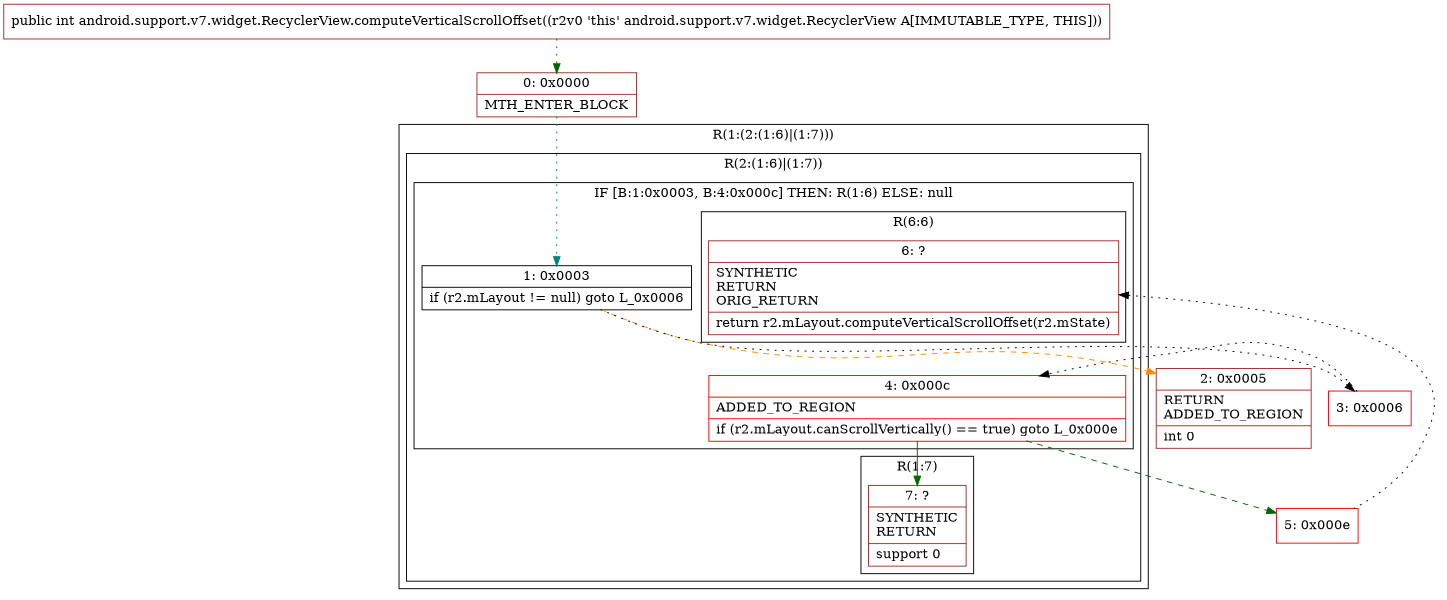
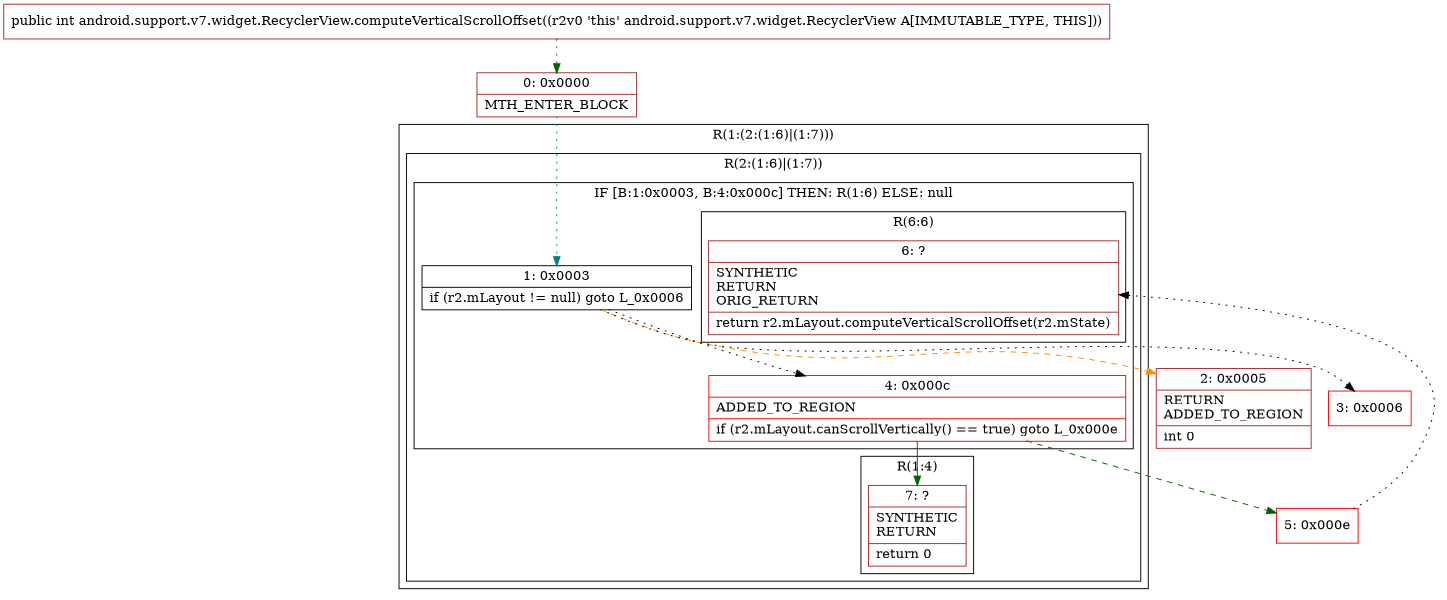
edge "3: 0x0006" -> "4: 0x000c": now "1: 0x0003" -> "4: 0x000c"
cluster "R(1:7)": label "R(1:7)" -> "R(1:4)"
node "7: ?": text "support 0" -> "return 0"
